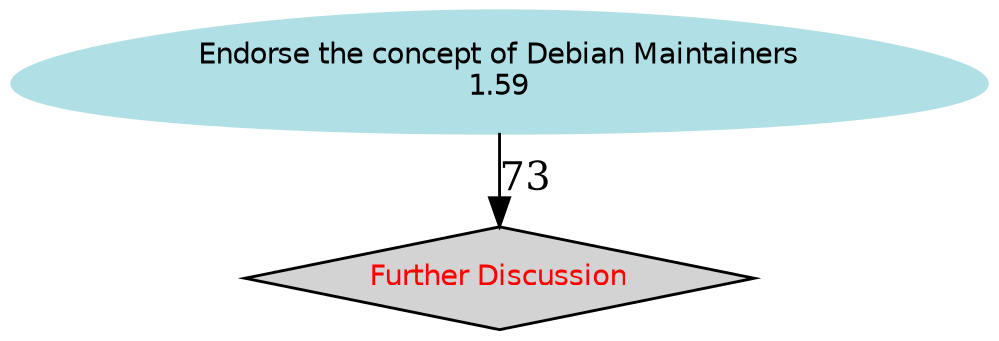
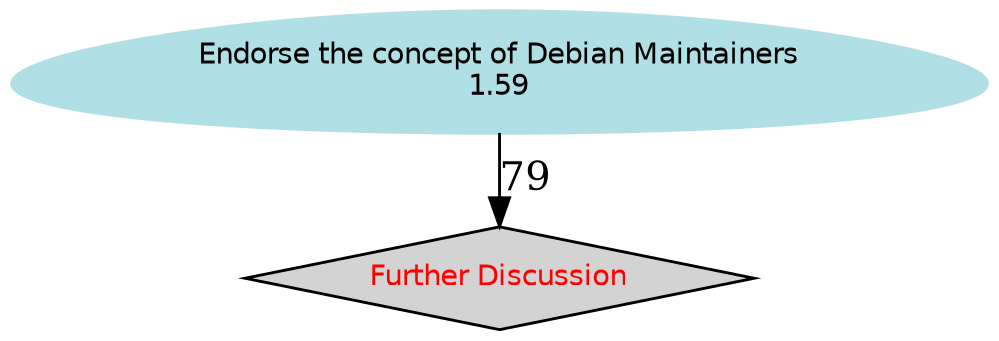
edge "Endorse the concept of Debian Maintainers 1.59" -> "Further Discussion": label "73" -> "79"
